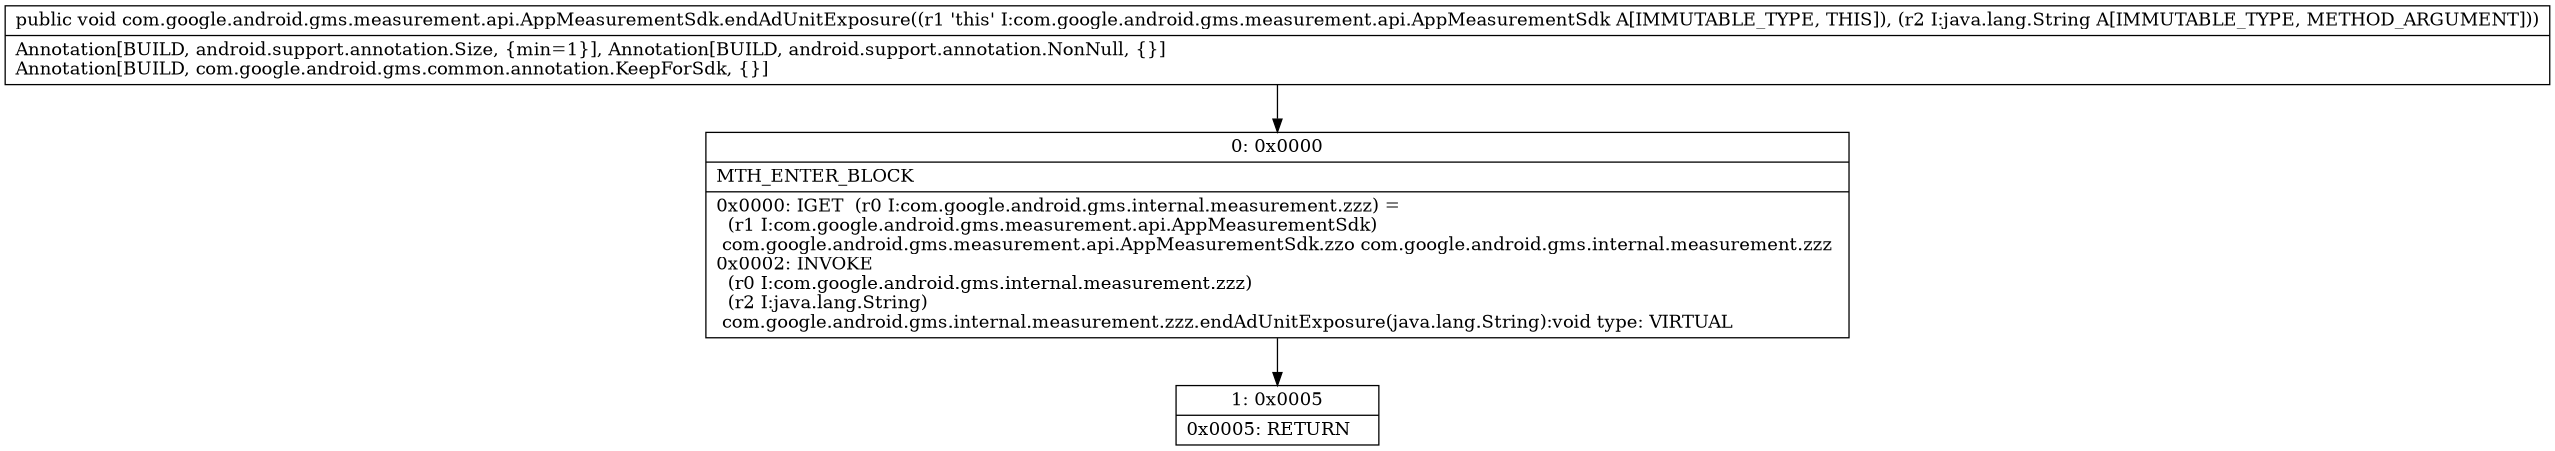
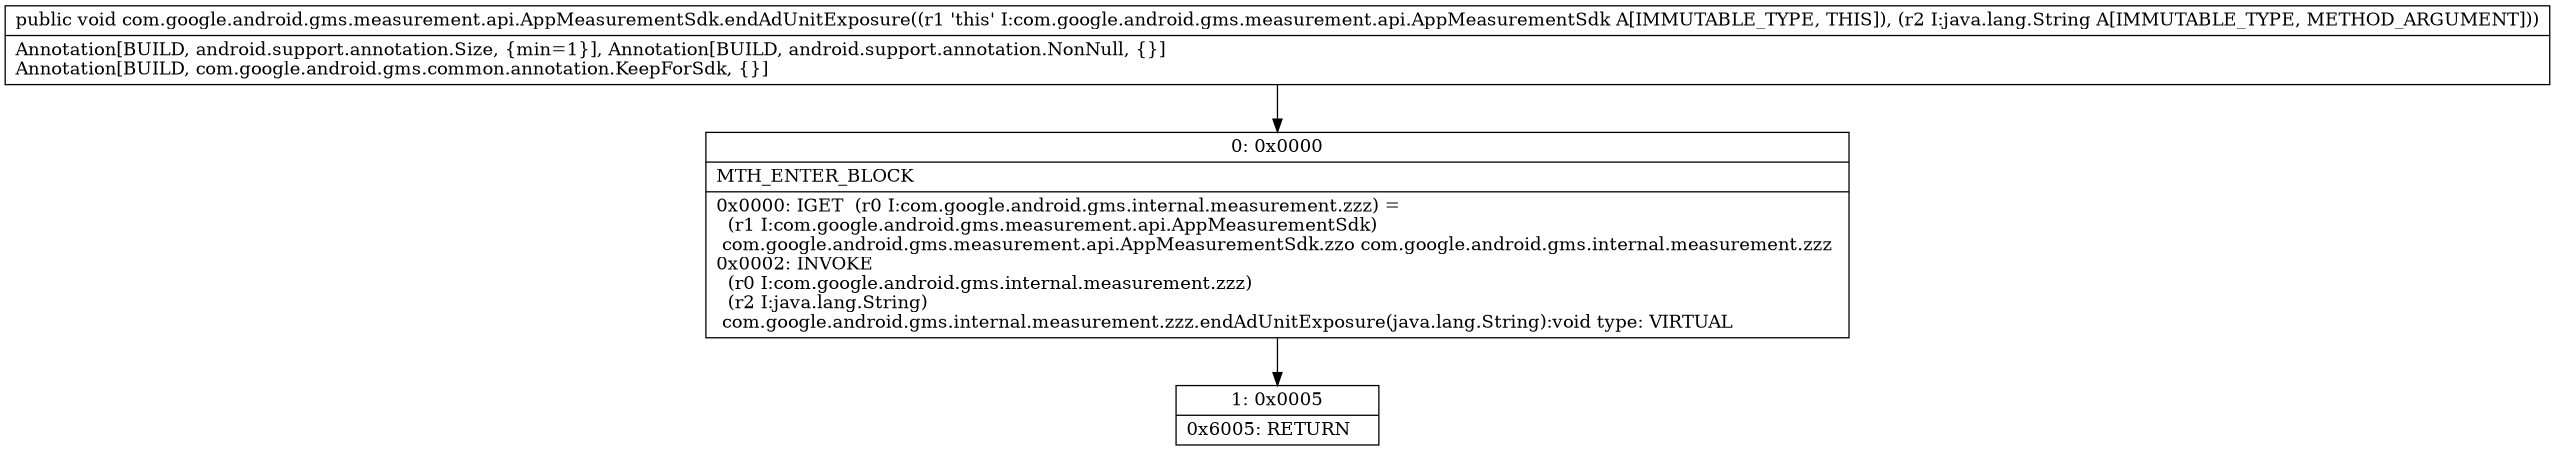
node "1: 0x0005": text "0x0005: RETURN" -> "0x6005: RETURN"
